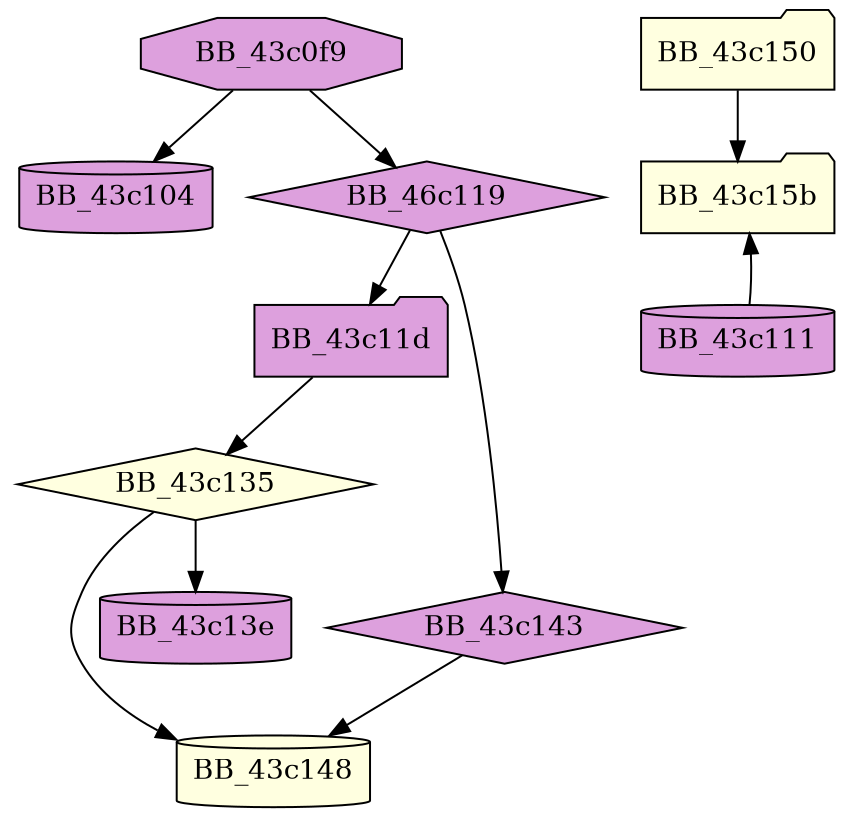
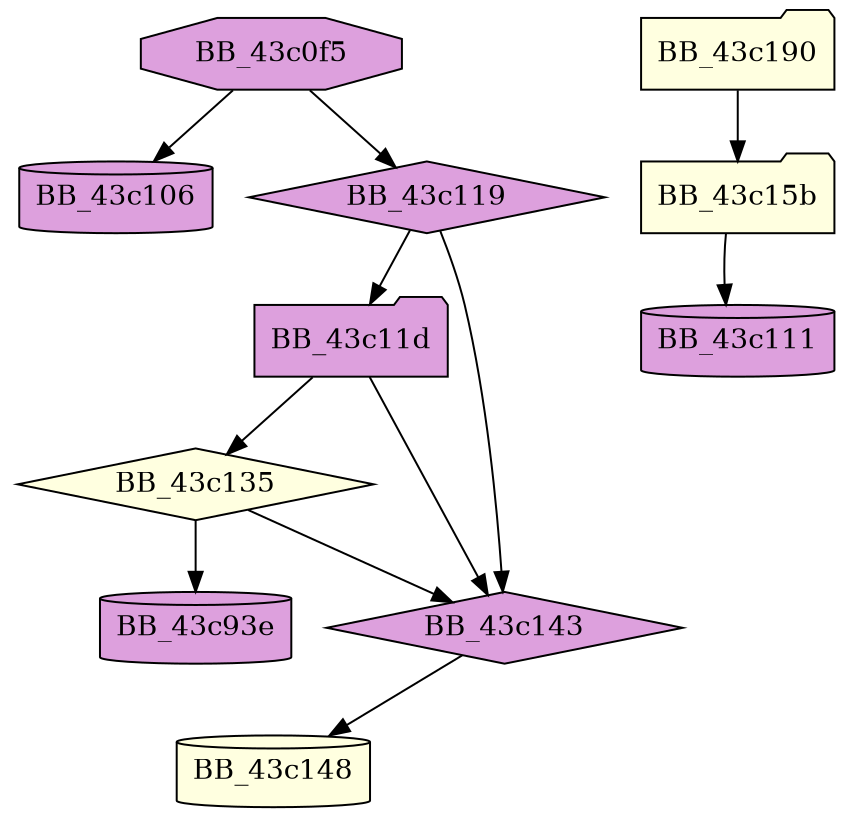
node "BB_43c0f9": label "BB_43c0f9" -> "BB_43c0f5"
node "BB_43c150": label "BB_43c150" -> "BB_43c190"
node "BB_43c104": label "BB_43c104" -> "BB_43c106"
node "BB_46c119": label "BB_46c119" -> "BB_43c119"
edge "BB_43c111" -> "BB_43c15b": reversed
edge "BB_43c11d" -> "BB_43c143": added
edge "BB_43c135" -> "BB_43c148": now "BB_43c135" -> "BB_43c143"
node "BB_43c13e": label "BB_43c13e" -> "BB_43c93e"
